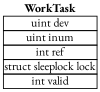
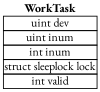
node "WorkTask": text "int ref" -> "int inum"
